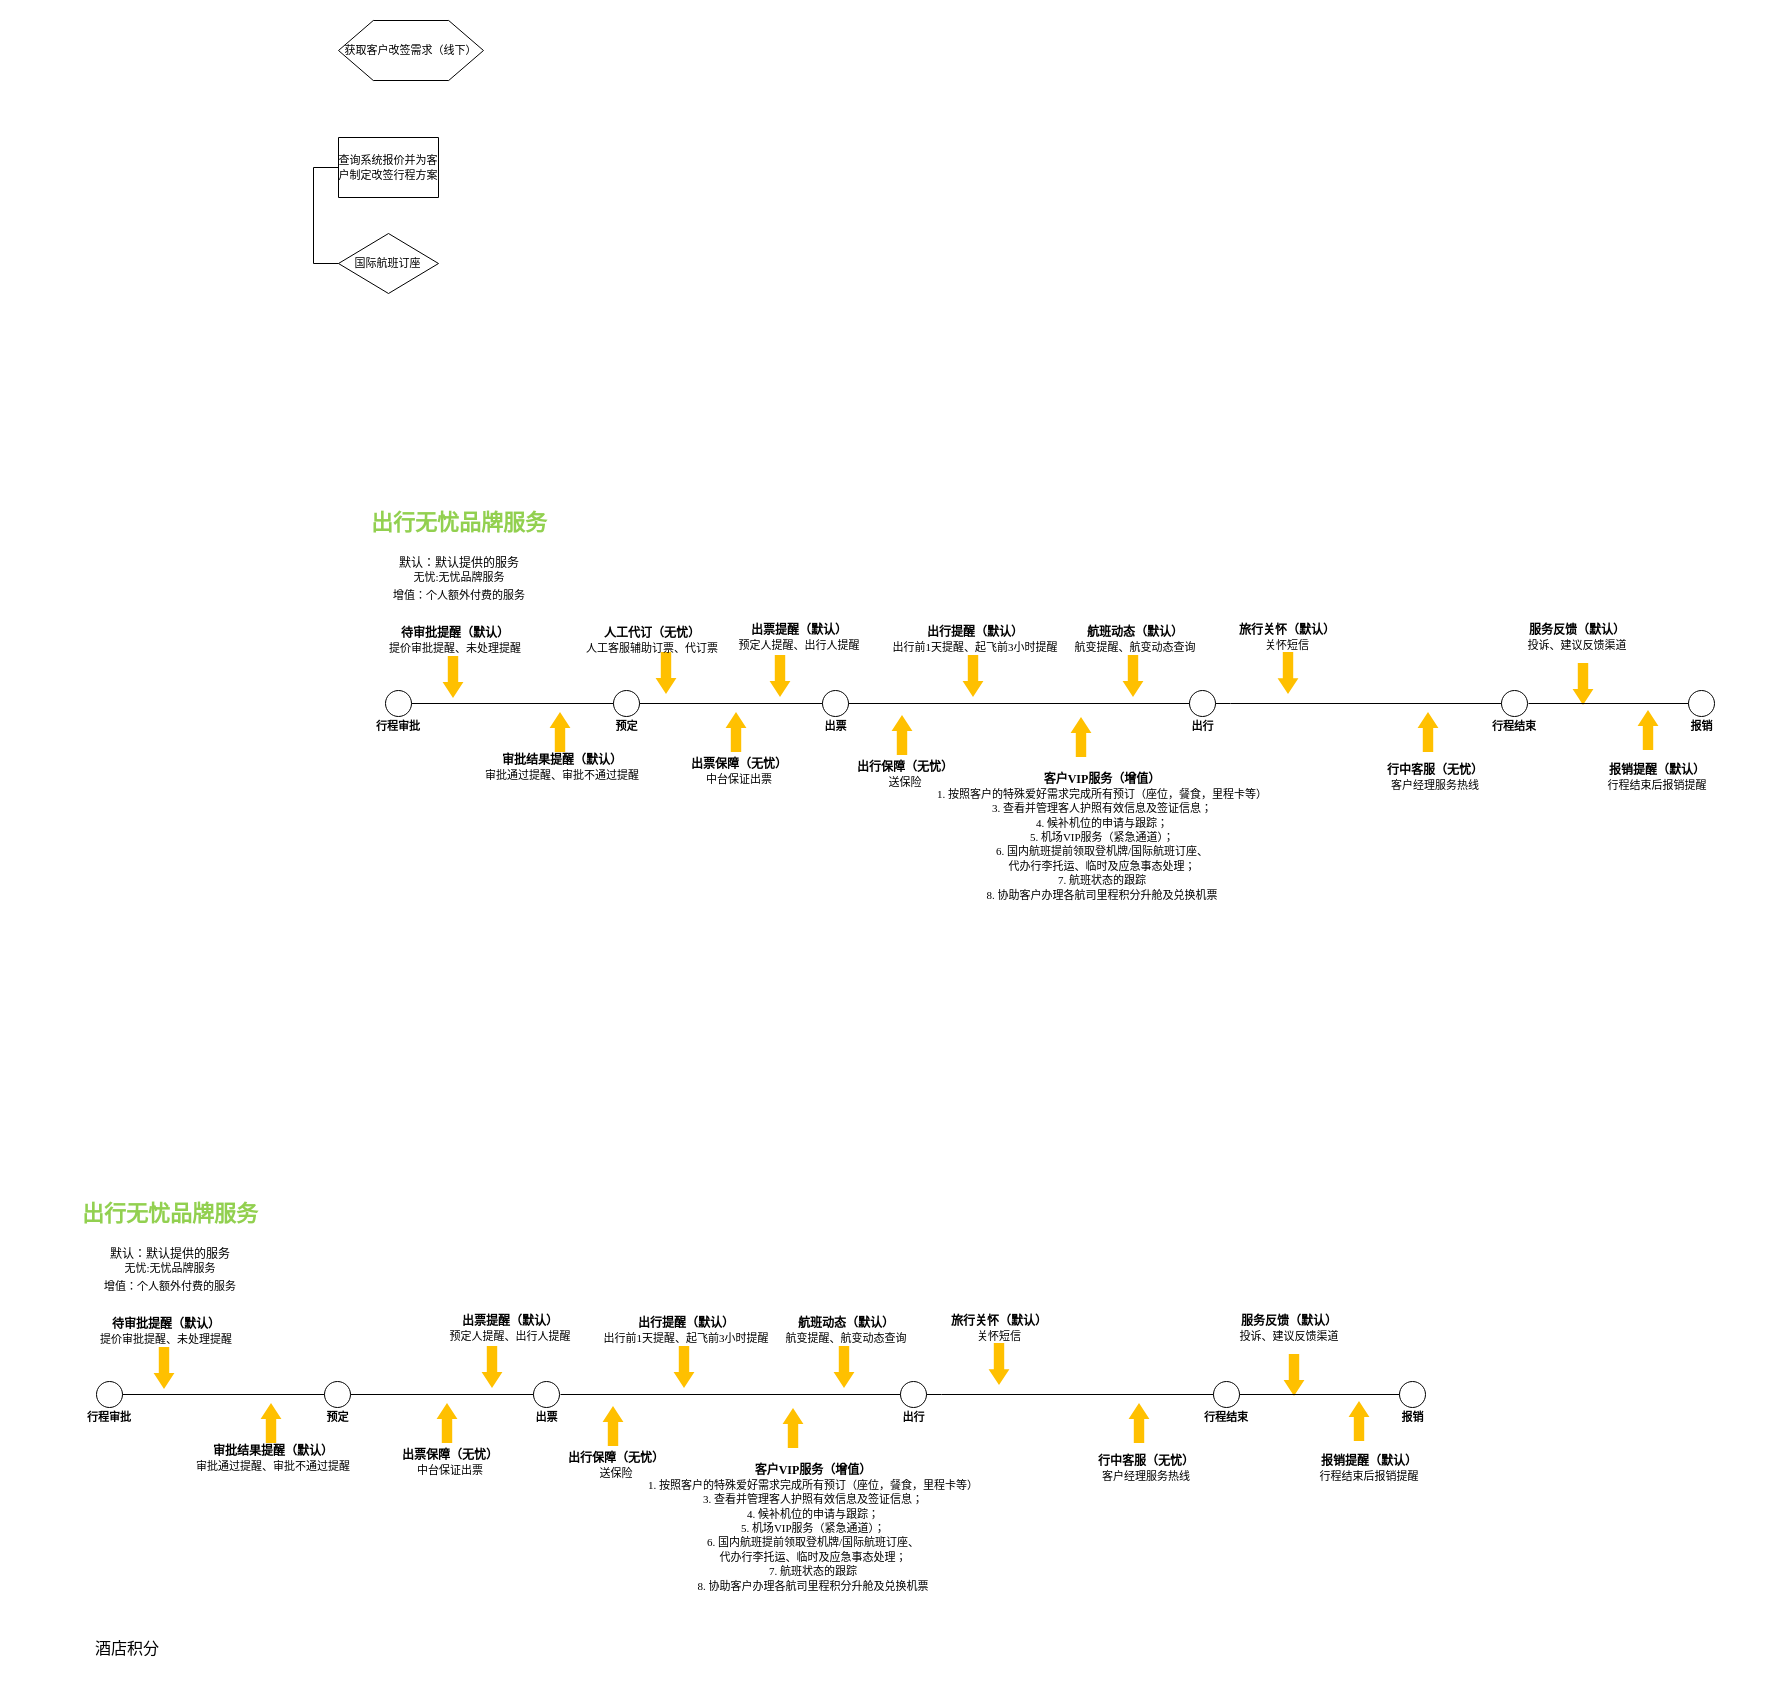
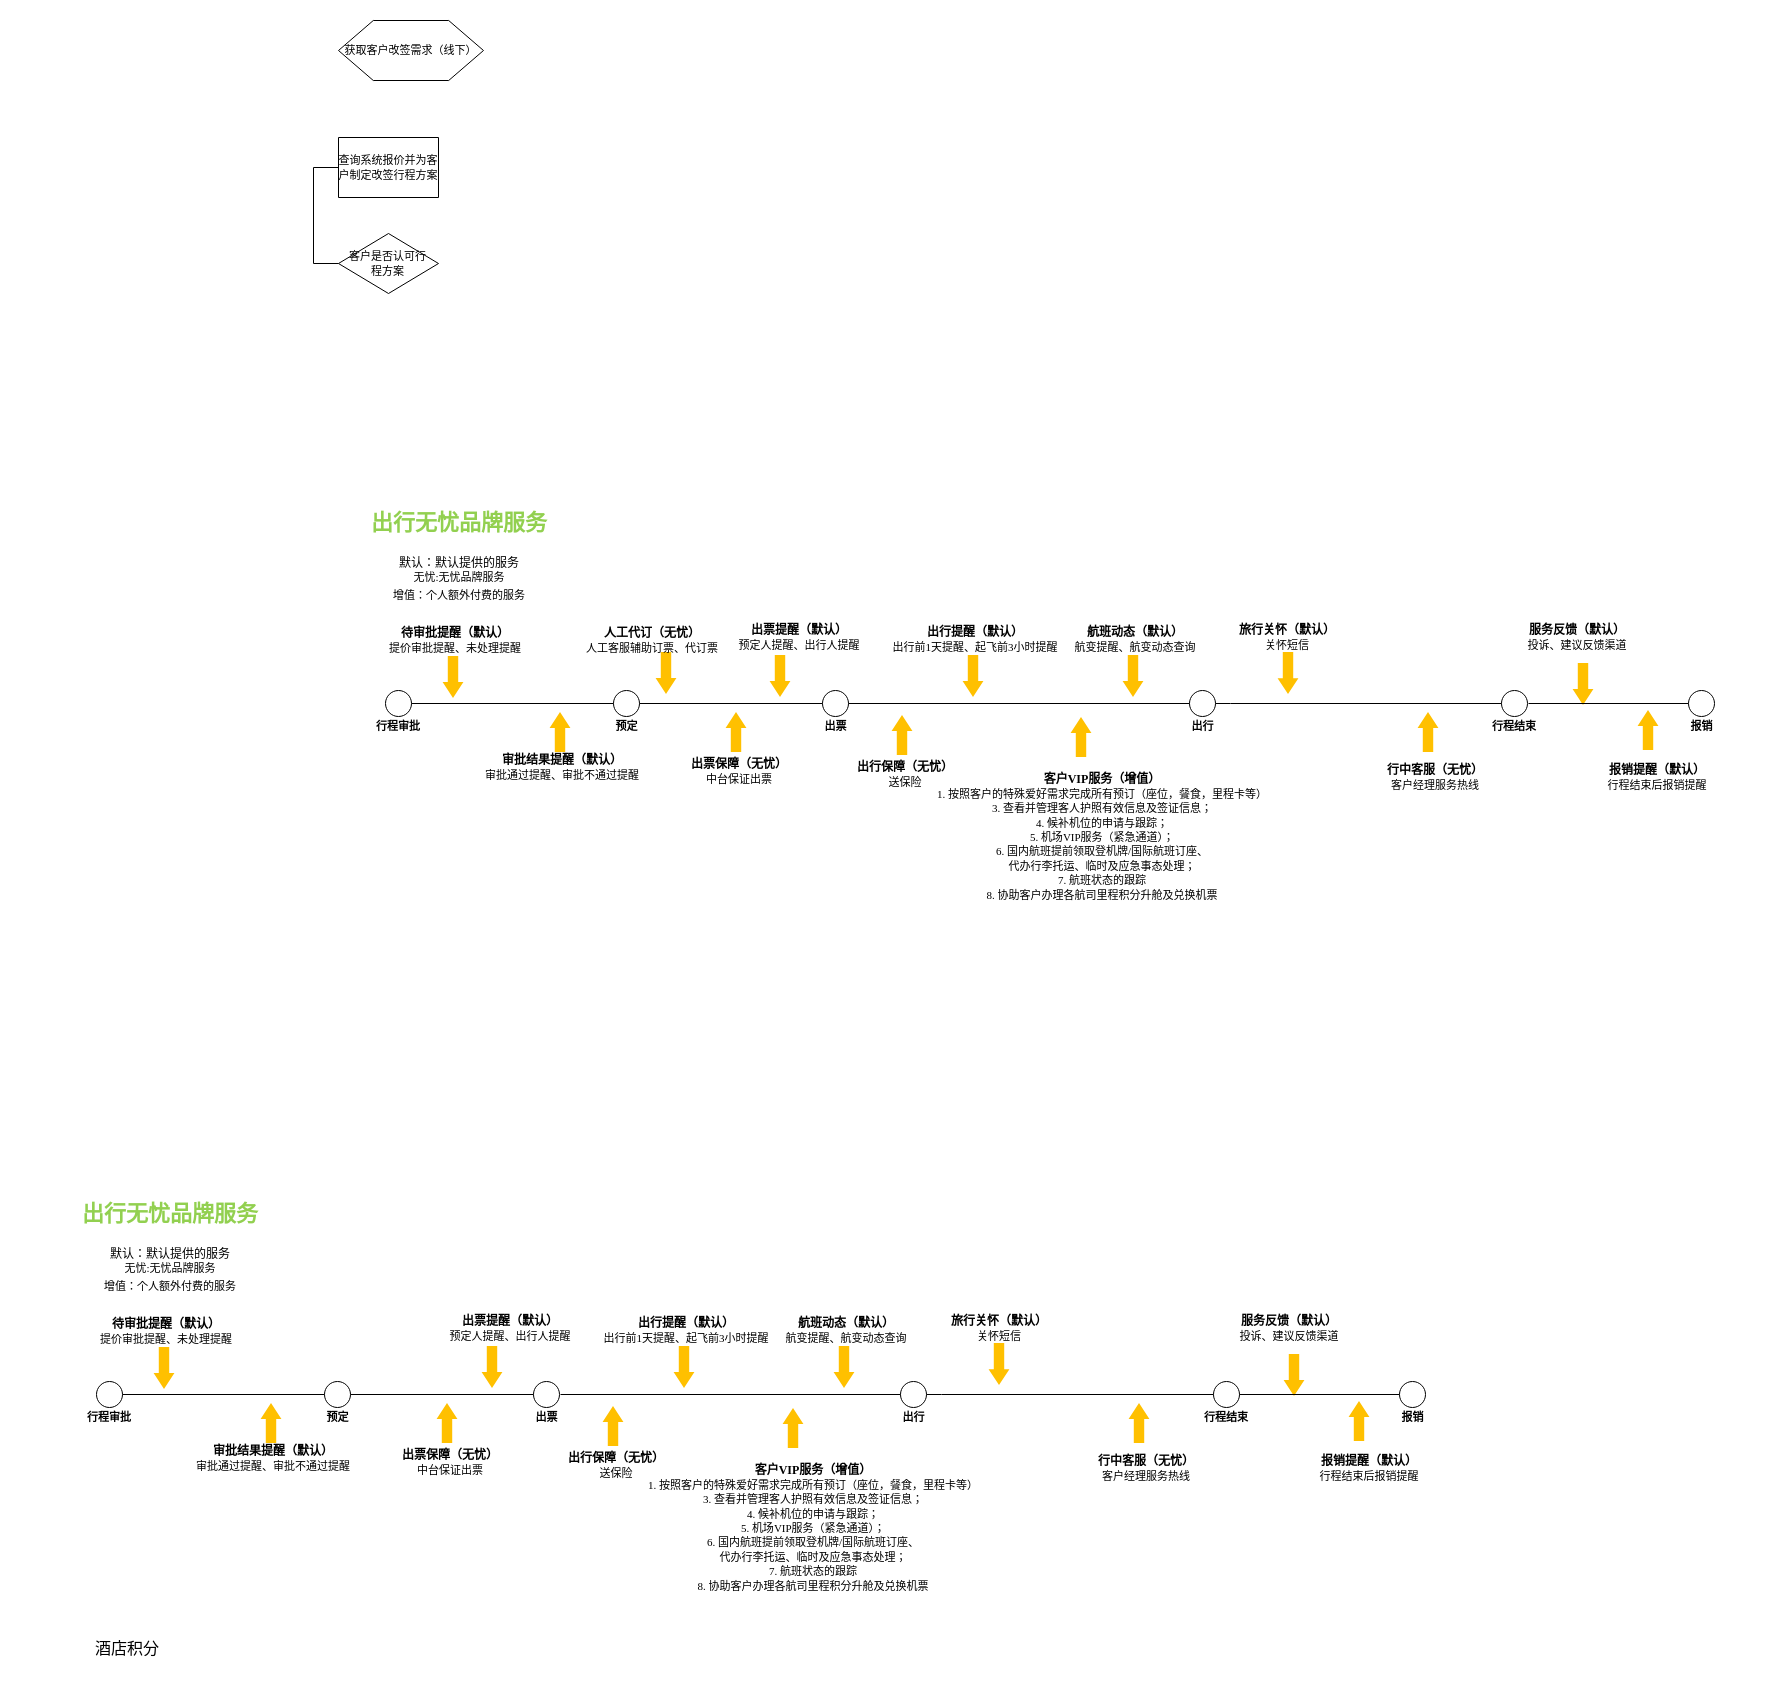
node "国际航班订座": label "国际航班订座" -> "客户是否认可行程方案"
